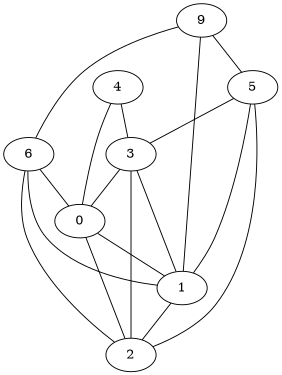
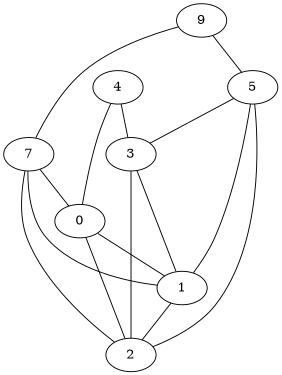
node "6": label "6" -> "7"
edge "9" -- "1": removed
edge "3" -- "0": removed
